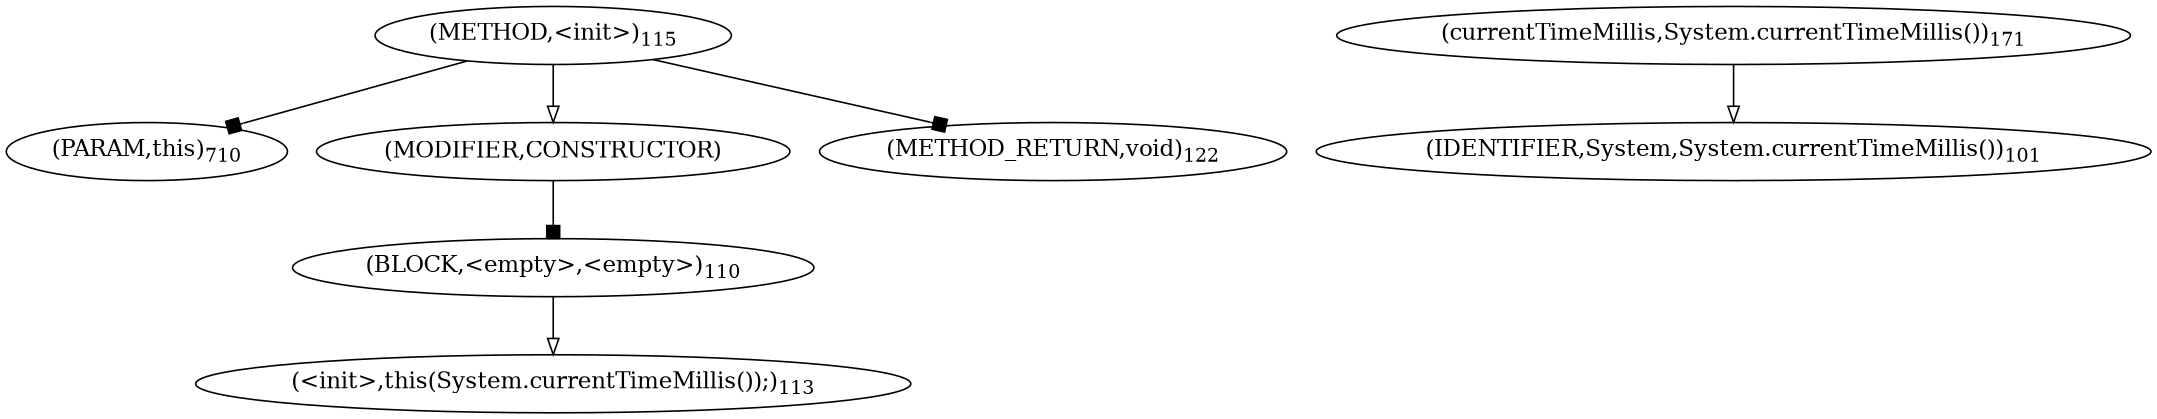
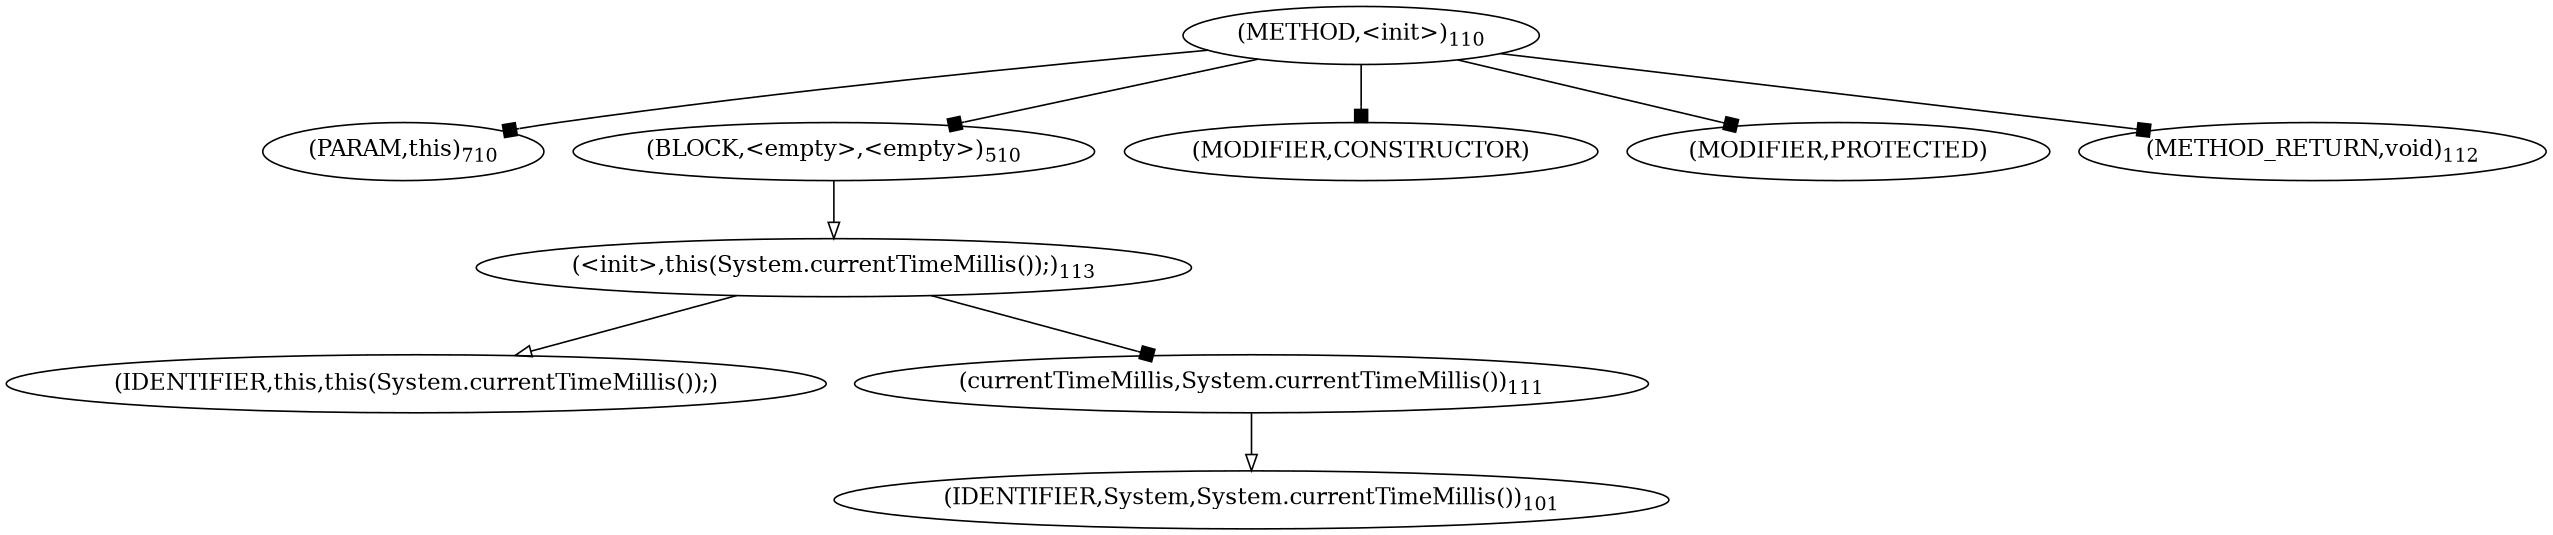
node "(METHOD,<init>)": text "115" -> "110"
node "(currentTimeMillis,System.currentTimeMillis())": text "171" -> "111"
edge "(METHOD,<init>)" -> "(MODIFIER,CONSTRUCTOR)": arrowhead onormal -> box
node "(METHOD_RETURN,void)": text "122" -> "112"
node "(MODIFIER,PROTECTED)": added
edge "(MODIFIER,CONSTRUCTOR)" -> "(BLOCK,<empty>,<empty>)": now "(METHOD,<init>)" -> "(BLOCK,<empty>,<empty>)"
node "(BLOCK,<empty>,<empty>)": text "110" -> "510"
edge "(<init>,this(System.currentTimeMillis());)" -> "(currentTimeMillis,System.currentTimeMillis())": added
node "(IDENTIFIER,this,this(System.currentTimeMillis());)": added
